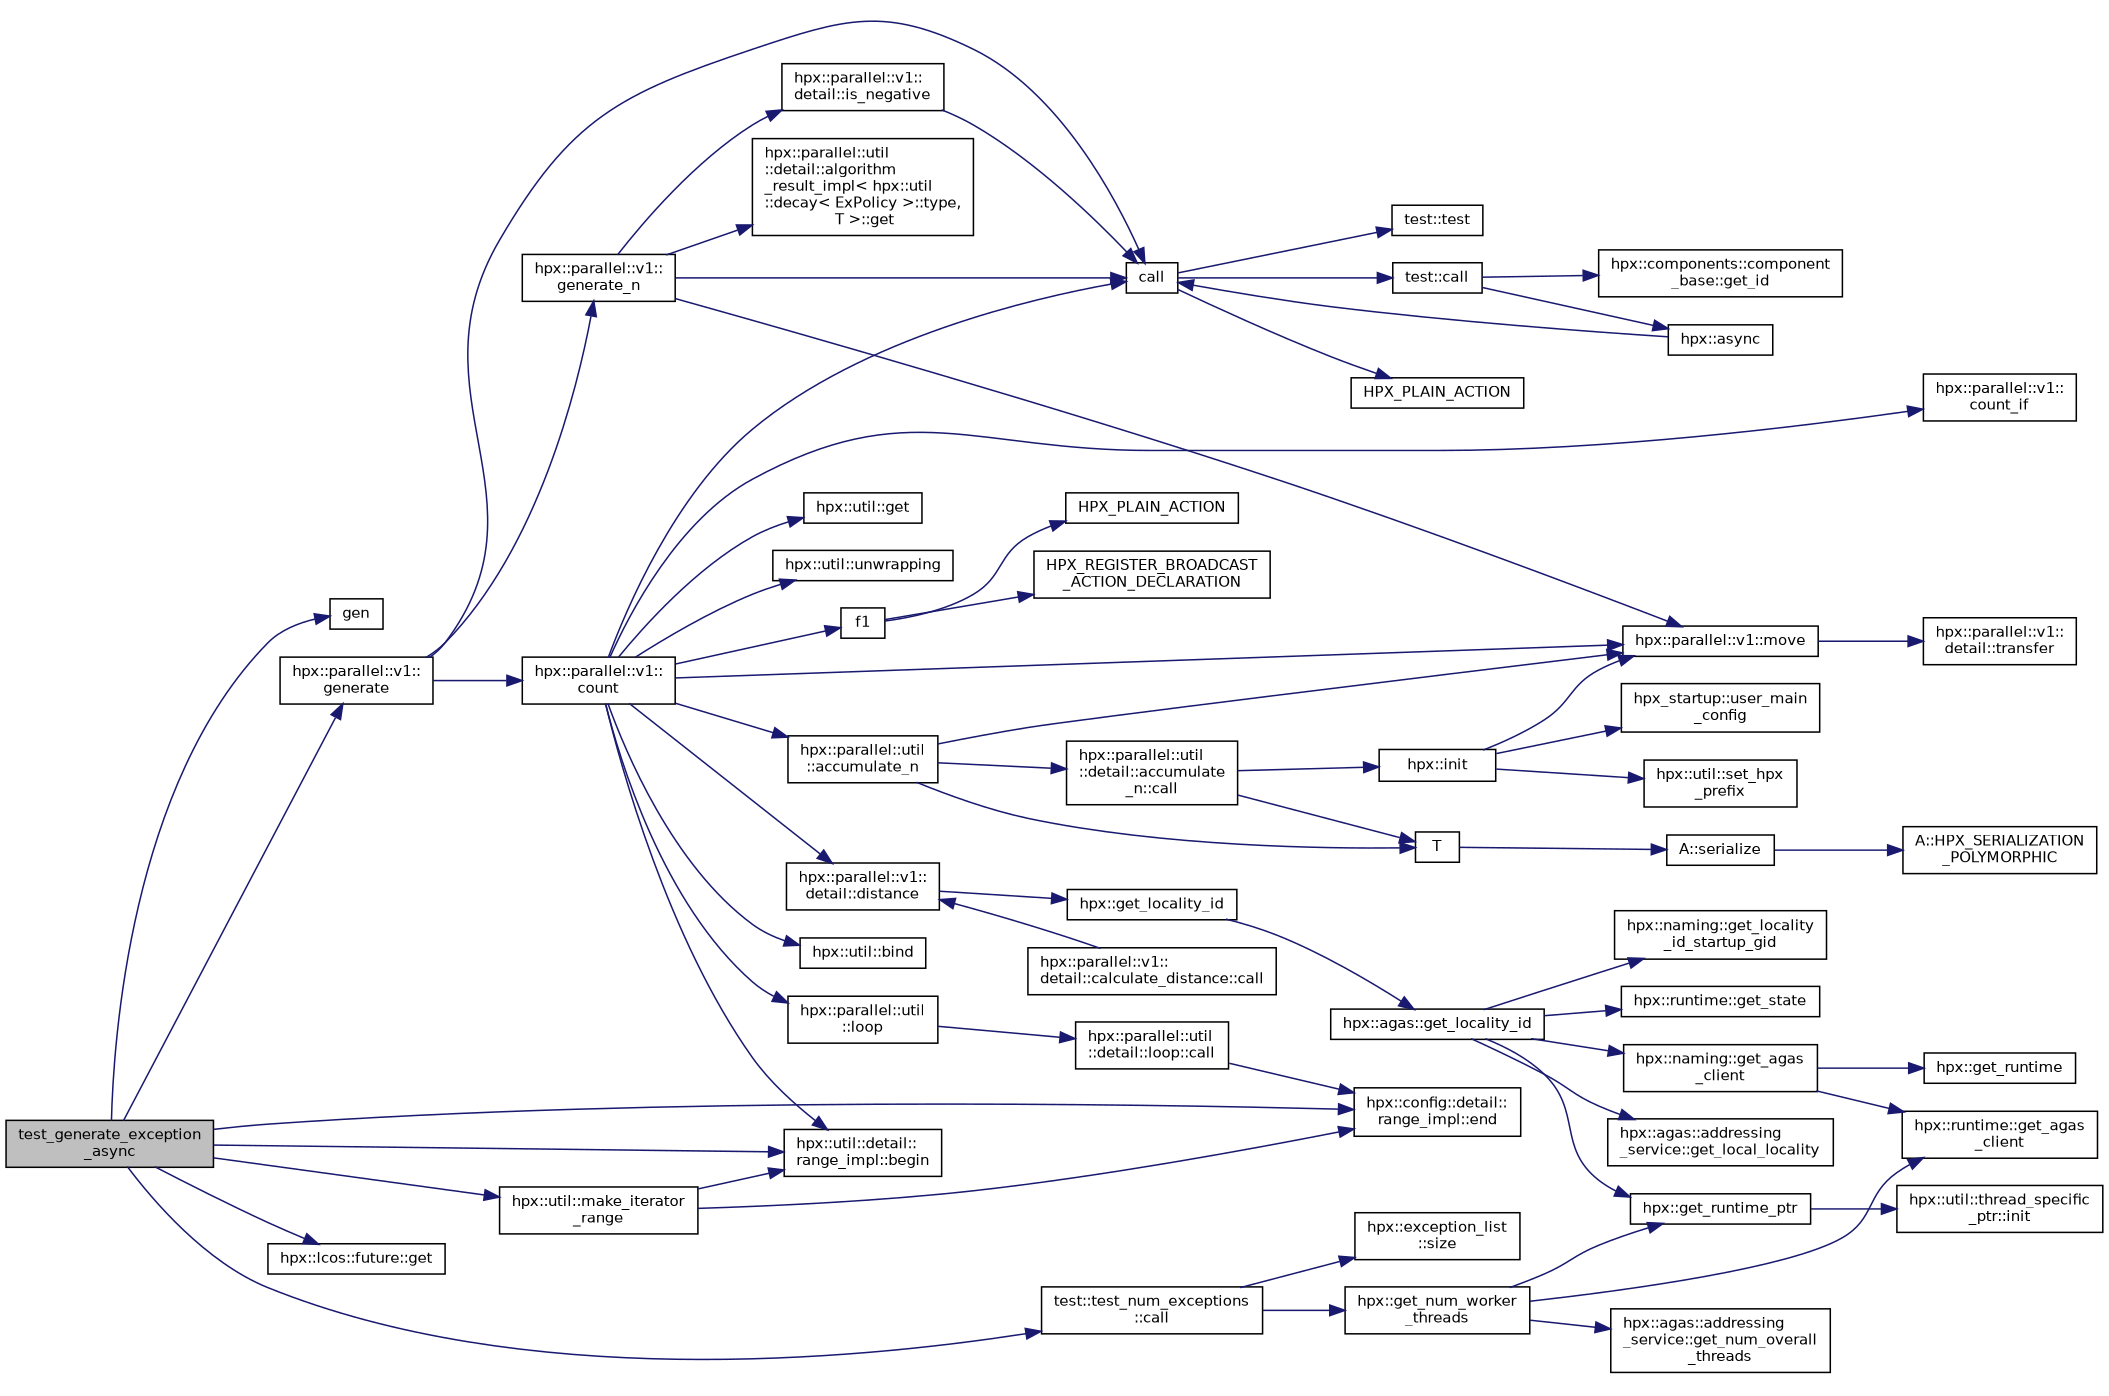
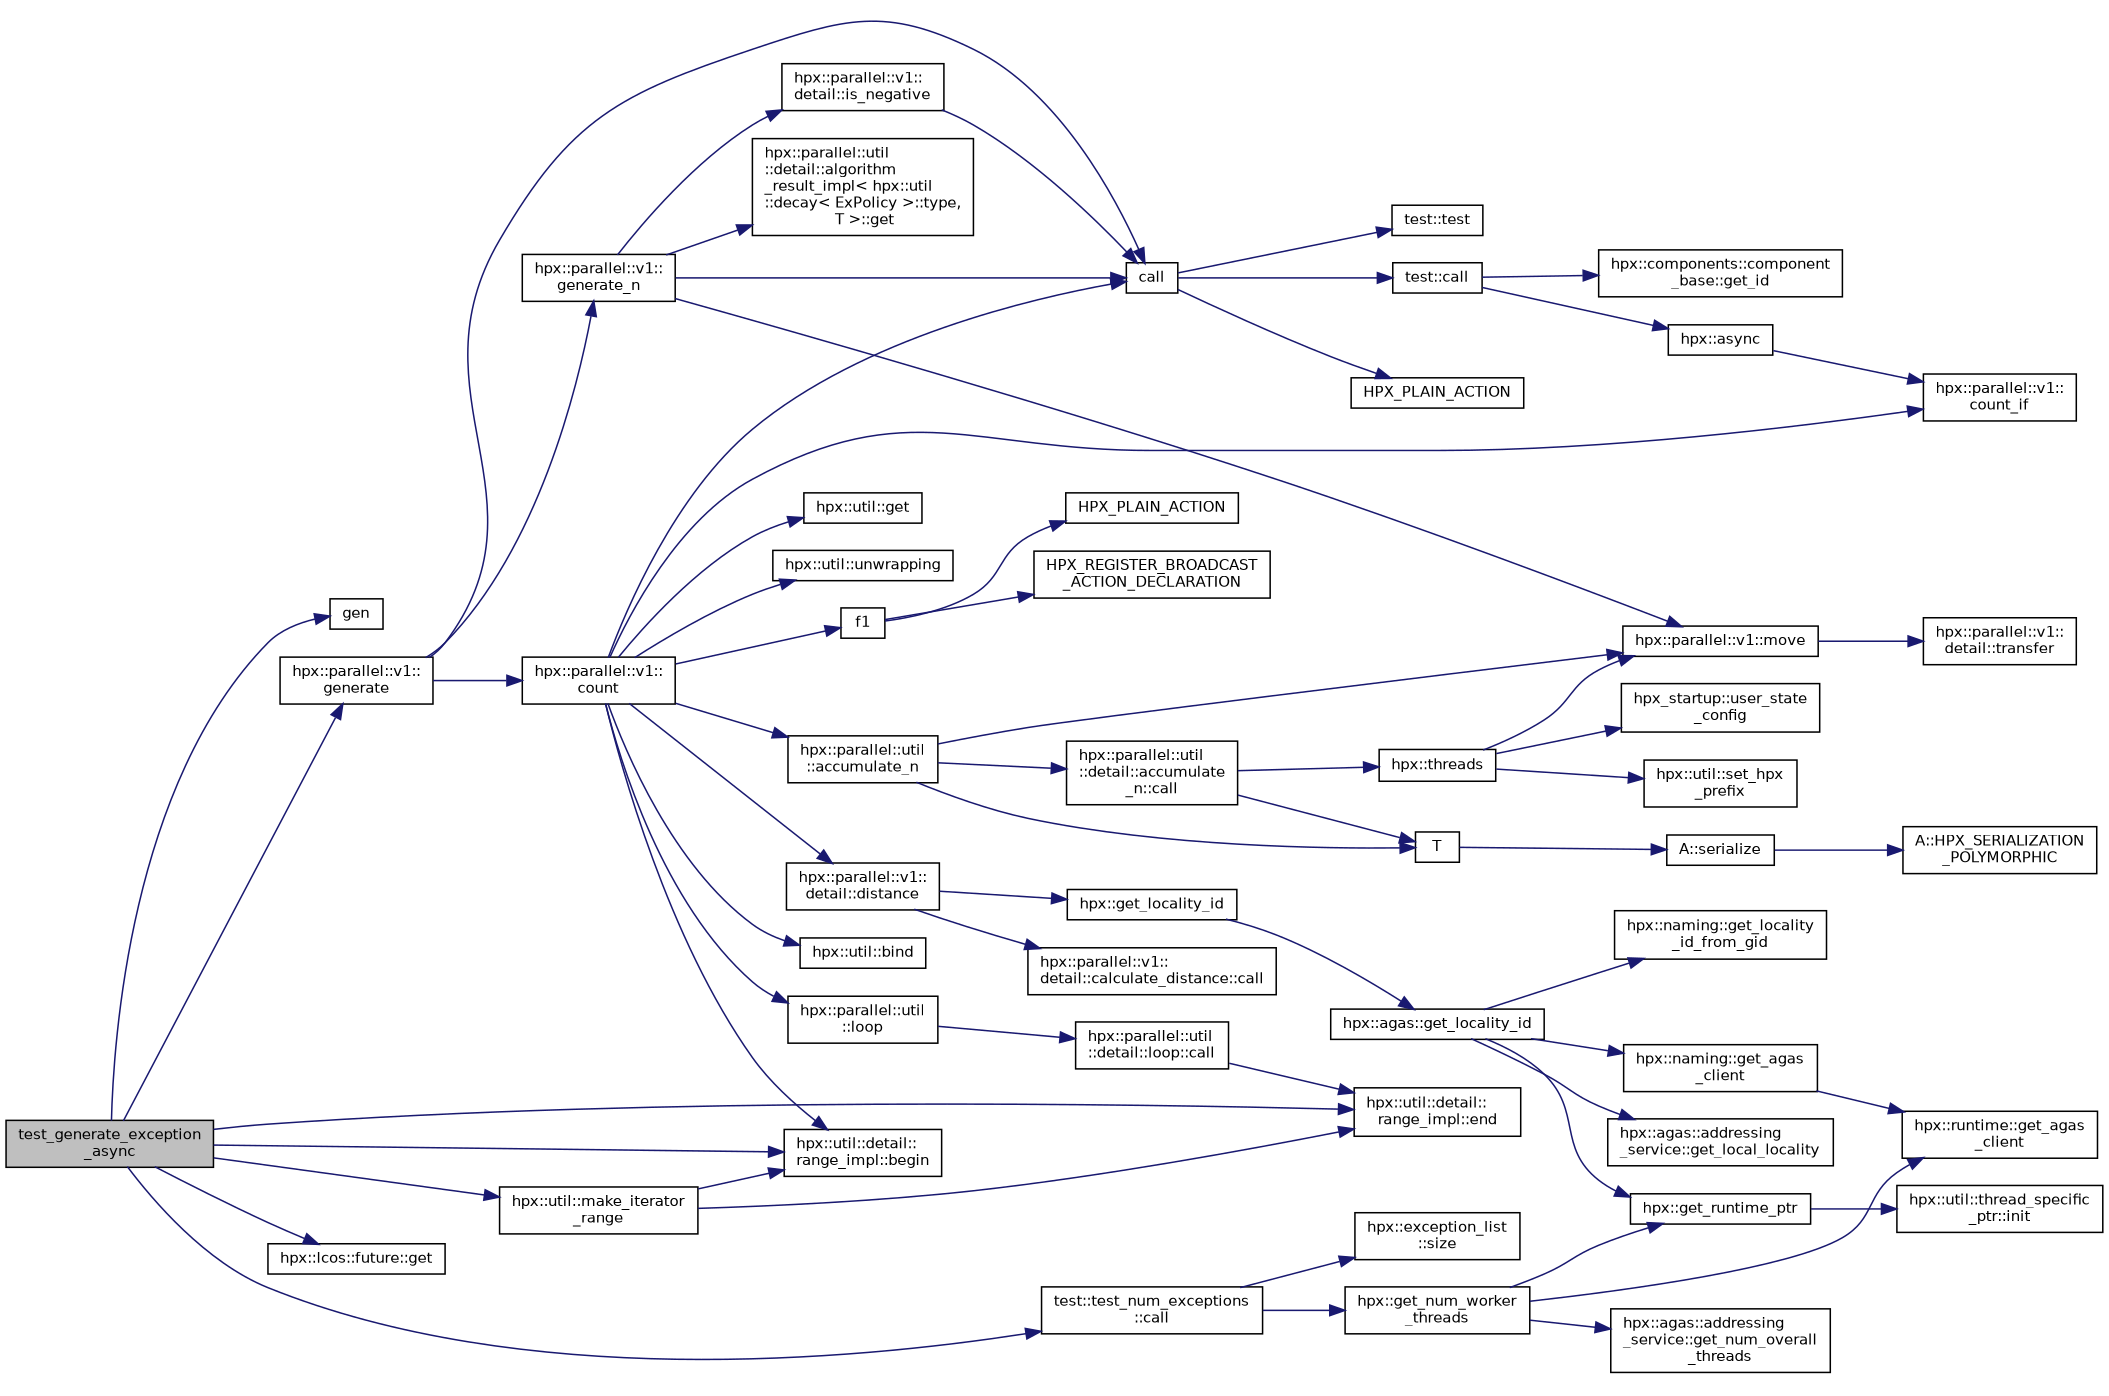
edge "hpx::async" -> "call": now "hpx::async" -> "hpx::parallel::v1:: count_if"
edge "hpx::parallel::v1:: count" -> "hpx::parallel::v1::move": removed
node "hpx_startup::user_main _config": label "hpx_startup::user_main _config" -> "hpx_startup::user_state _config"
node "hpx::init": label "hpx::init" -> "hpx::threads"
edge "hpx::parallel::v1:: detail::calculate_distance::call" -> "hpx::parallel::v1:: detail::distance": reversed
node "hpx::naming::get_locality _id_startup_gid": label "hpx::naming::get_locality _id_startup_gid" -> "hpx::naming::get_locality _id_from_gid"
node "hpx::runtime::get_state": removed
node "hpx::get_runtime": removed
node "hpx::config::detail:: range_impl::end": label "hpx::config::detail:: range_impl::end" -> "hpx::util::detail:: range_impl::end"
